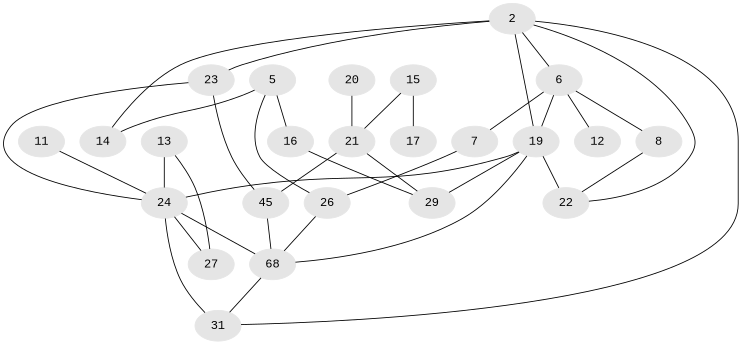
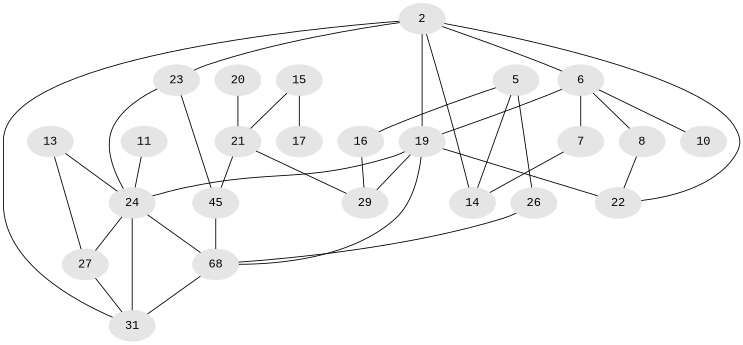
node "12": label "12" -> "10"
edge "7" -- "26": now "7" -- "14"
edge "27" -- "31": added
